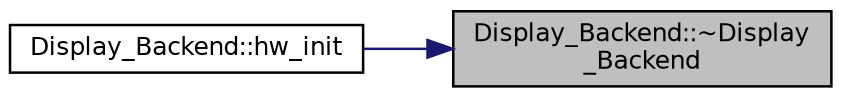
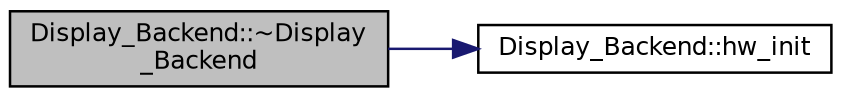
edge "Display_Backend::hw_init" -> "Display_Backend::~Display _Backend": reversed
